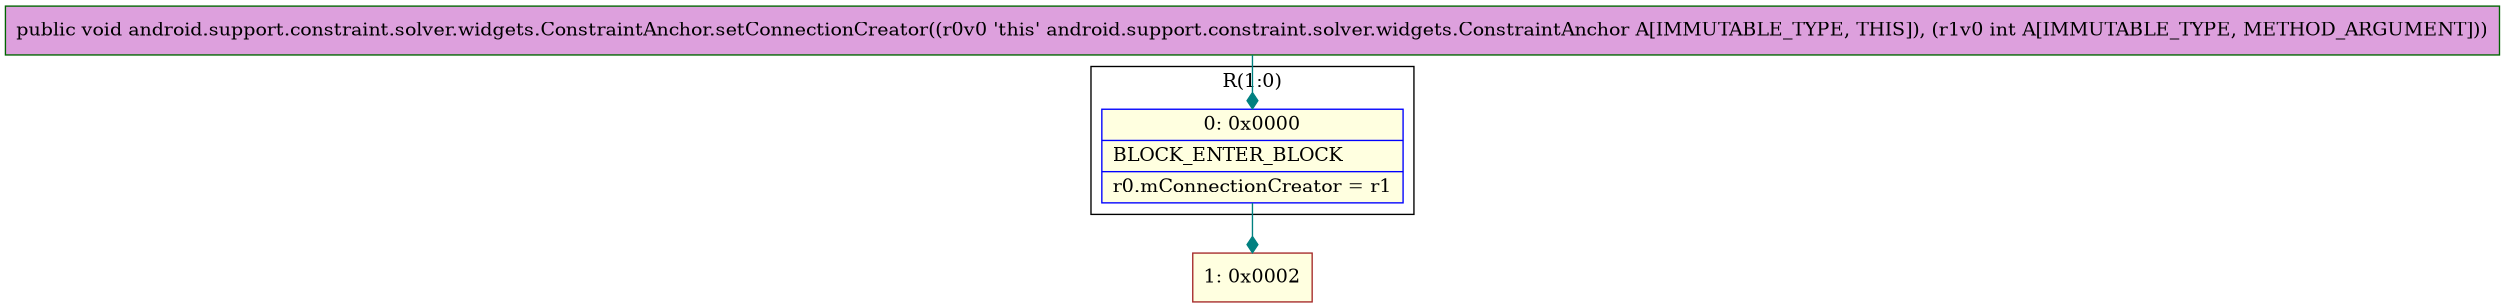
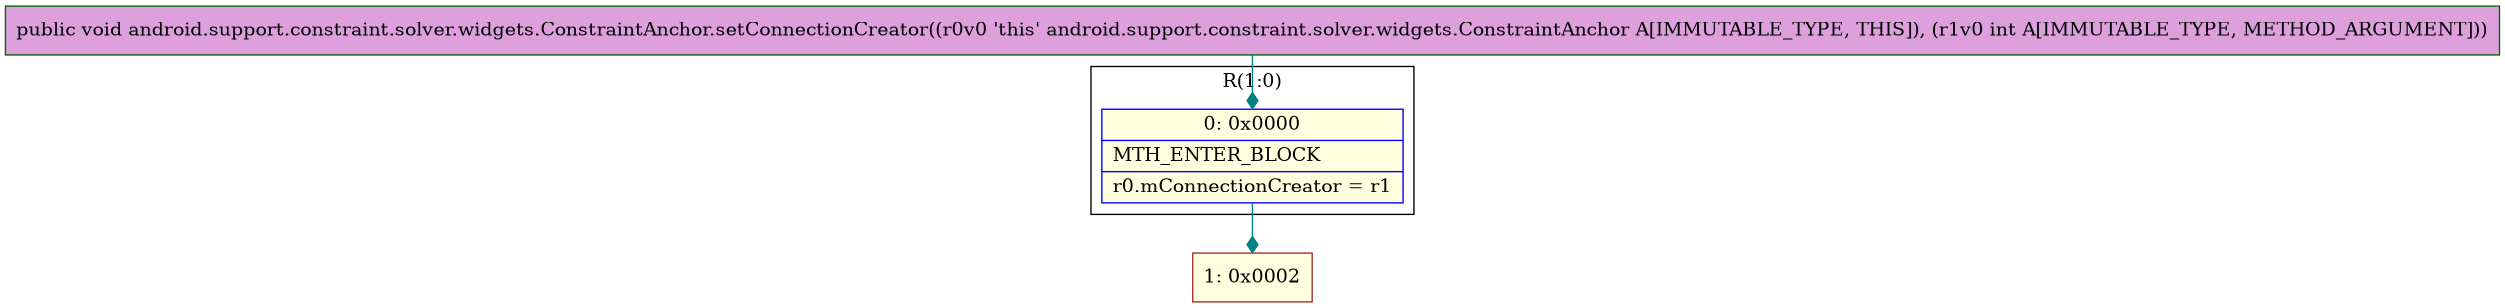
node "0: 0x0000": text "BLOCK_ENTER_BLOCK" -> "MTH_ENTER_BLOCK"
